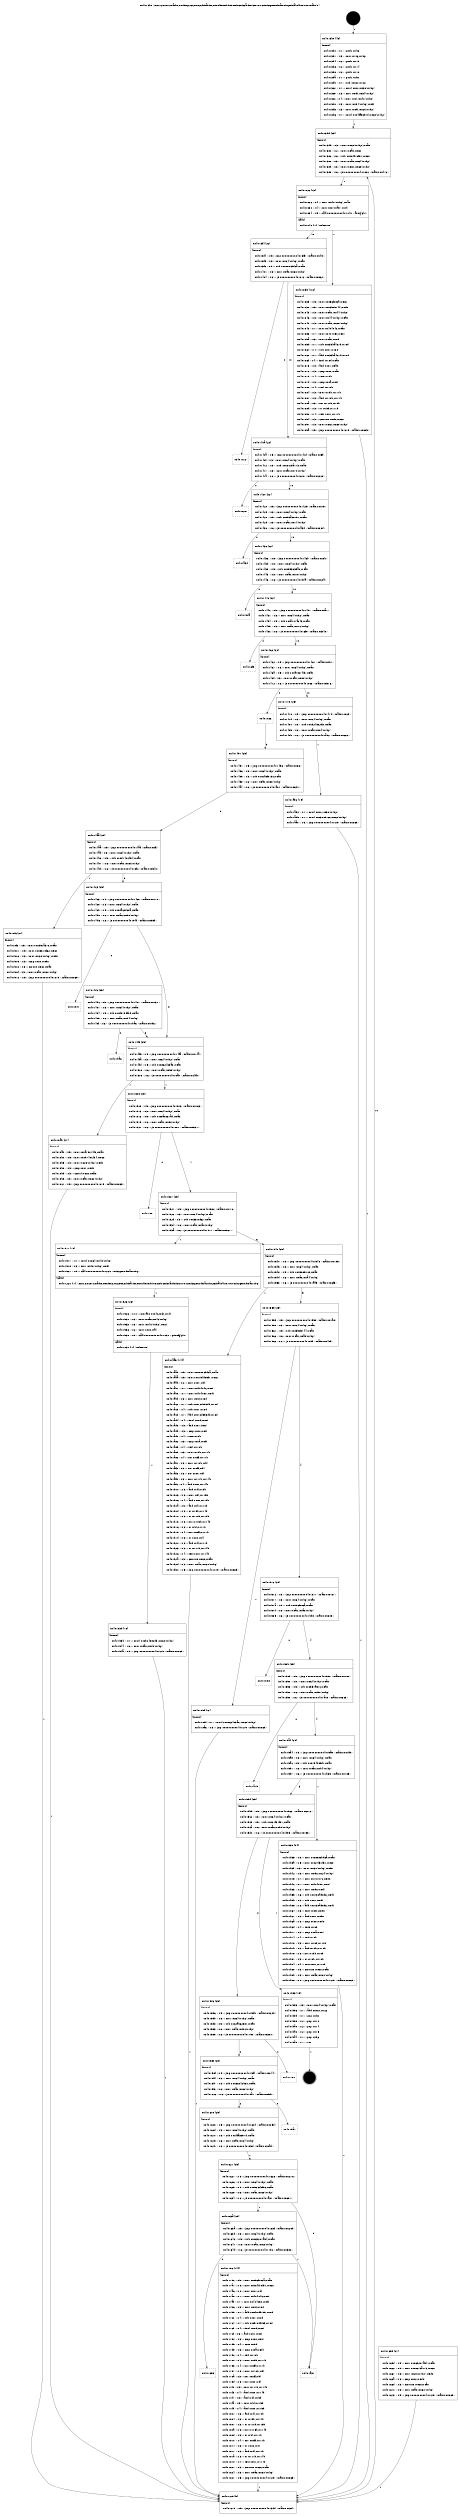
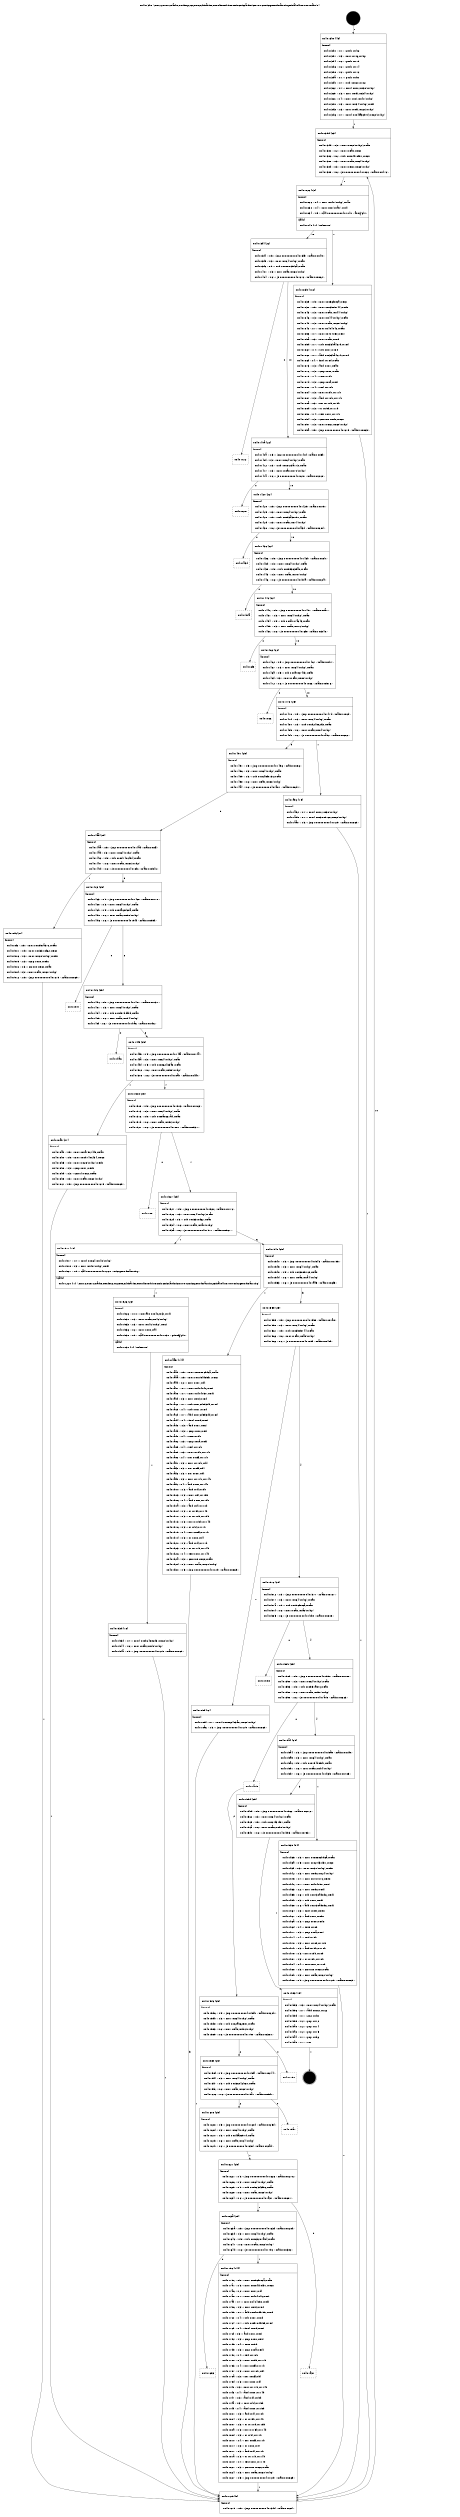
edge "0x4018c6" -> "0x401491 [25]": now "0x401478 [25]" -> "0x401491 [25]"
edge "0x4014c3 [25]" -> "0x4014f5 [25]": now "0x4014c3 [25]" -> "0x4014dc [25]"
edge "0x4015bd [25]" -> "0x4015d6 [25]": now "0x401a75" -> "0x4015d6 [25]"
edge "0x401aa5 [144]" -> "0x401c19 [5]": label " 1" -> " 5"
edge "0x40163a [25]" -> "0x401a31": now "0x40163a [25]" -> "0x40179c [144]"
node "0x40165d [27]": removed
